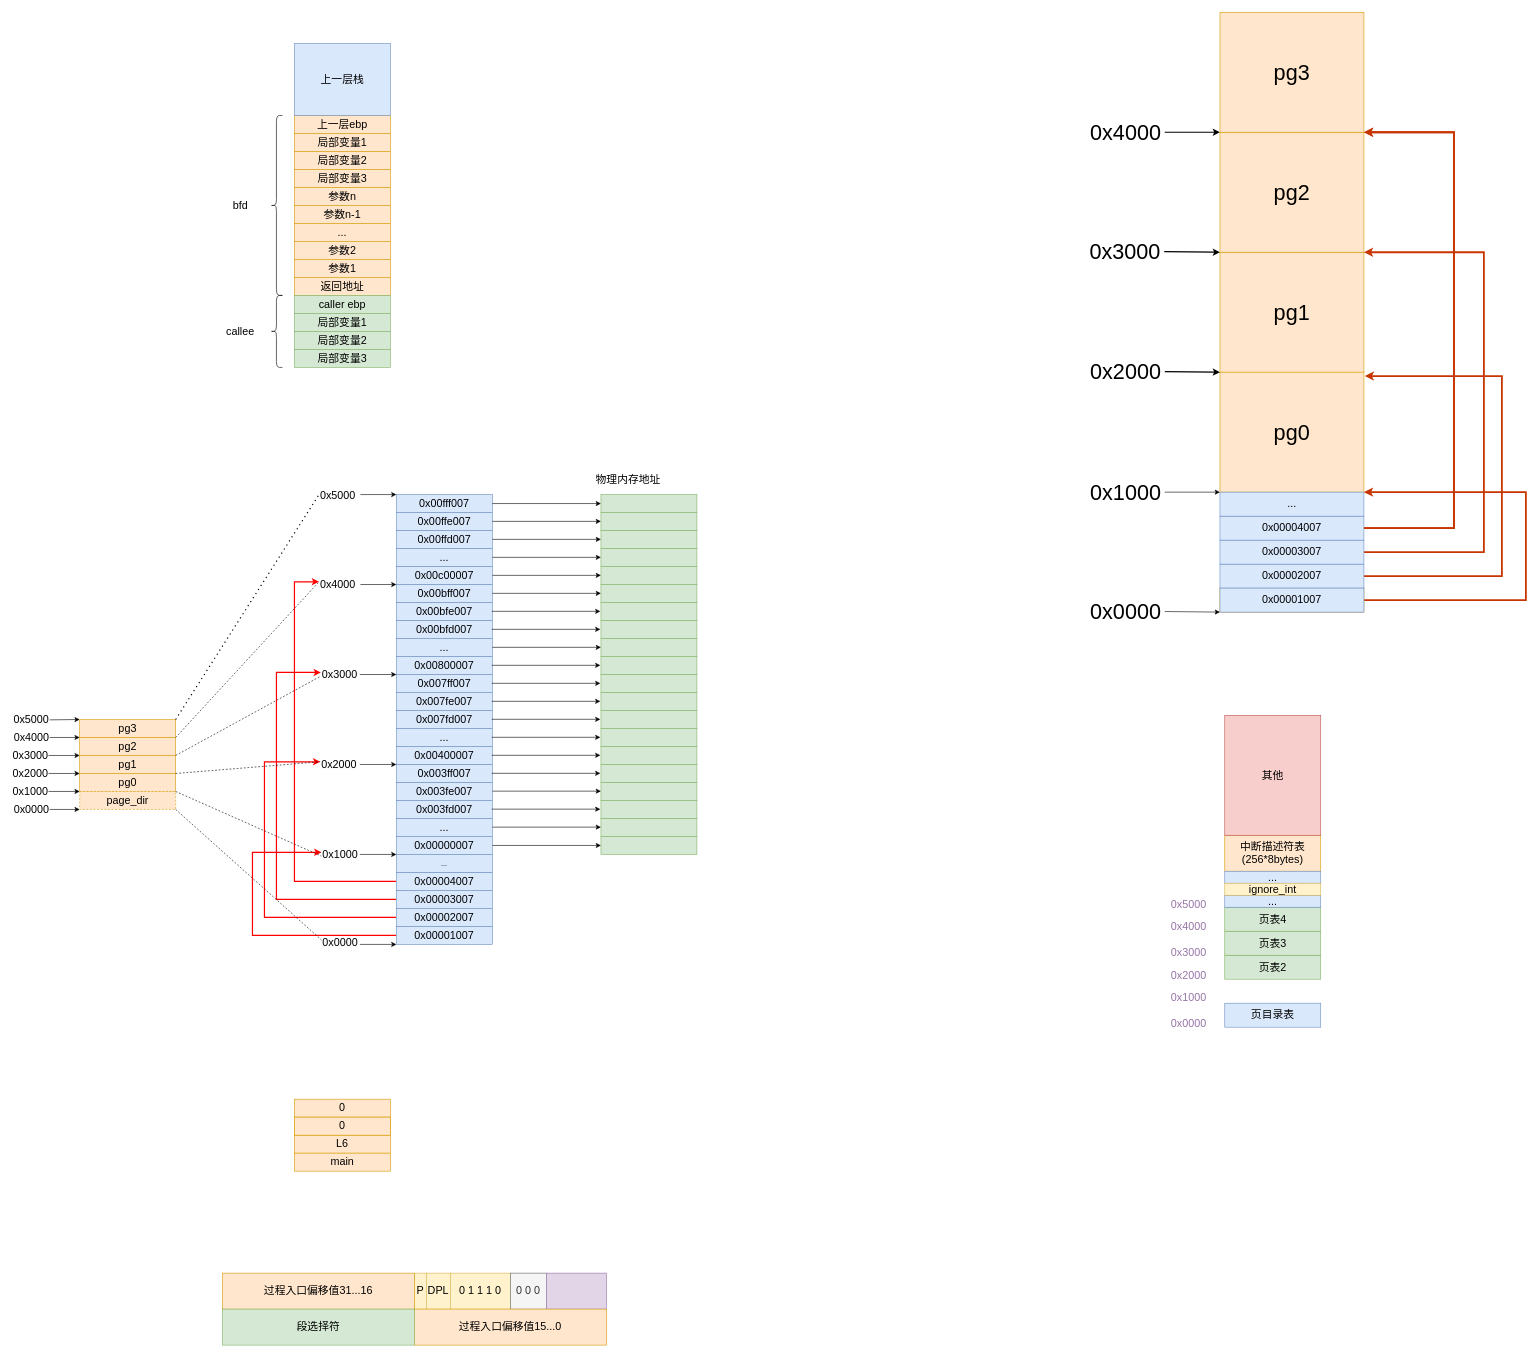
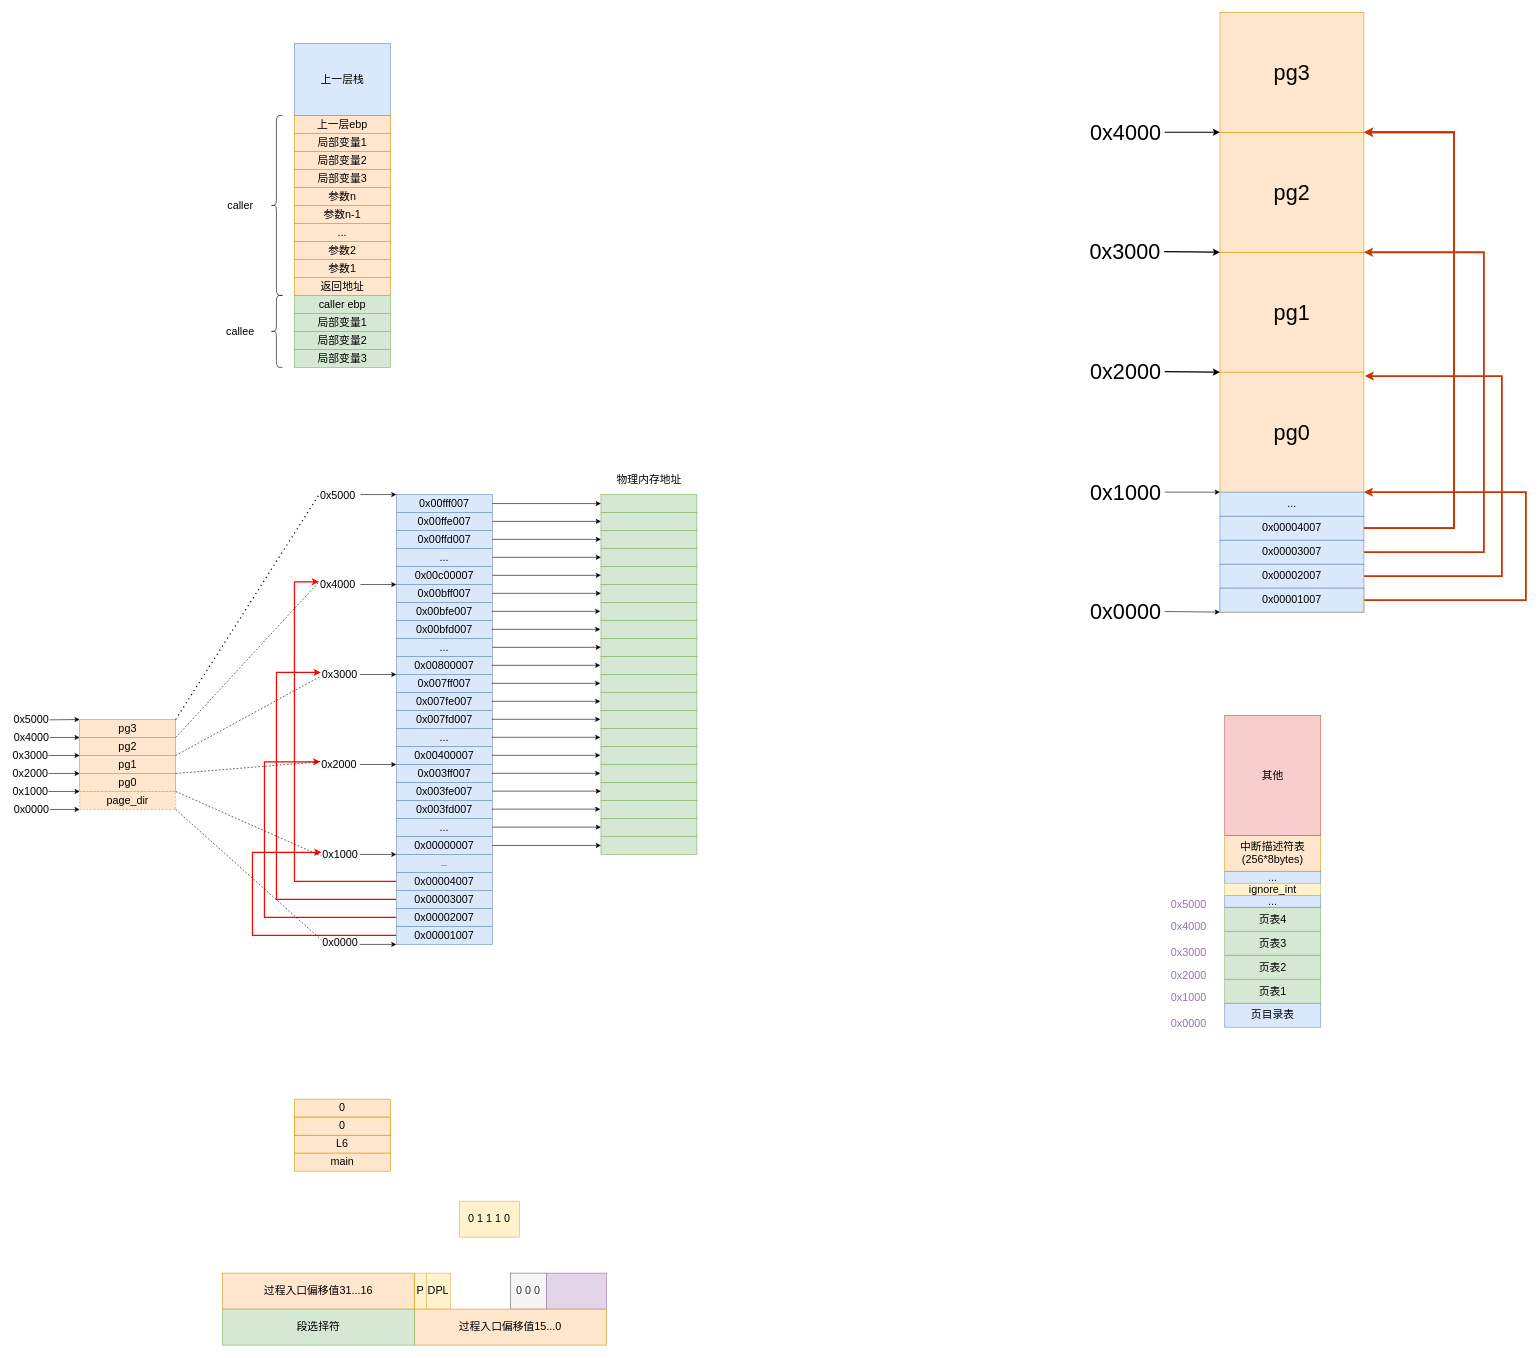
node "bfd": label "bfd" -> "caller"
node "物理内存地址": moved (628, 480) -> (649, 480)
node "页表1": added
node "0 1 1 1 0": moved (480, 1292) -> (489, 1220)
